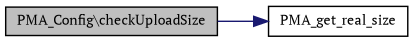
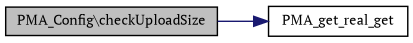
node "PMA_get_real_size": label "PMA_get_real_size" -> "PMA_get_real_get"
